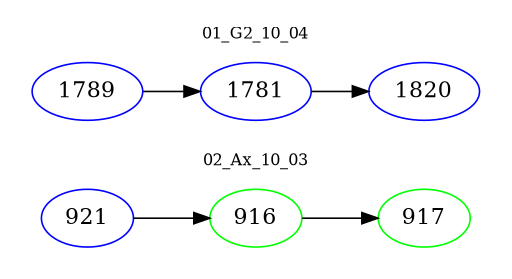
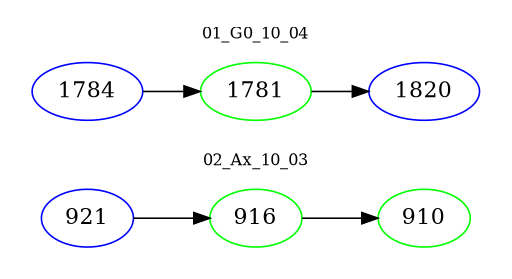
cluster "01_G2_10_04": label "01_G2_10_04" -> "01_G0_10_04"
node "1789": label "1789" -> "1784"
node "1781": color blue -> green
node "917": label "917" -> "910"
